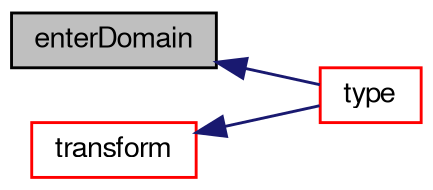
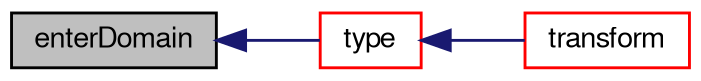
edge "type" -> "transform": reversed
